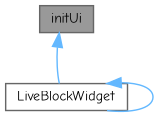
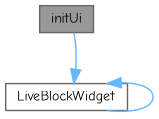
edge "LiveBlockWidget" -> "initUi": reversed
